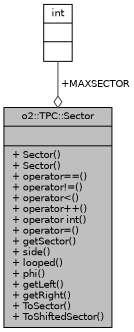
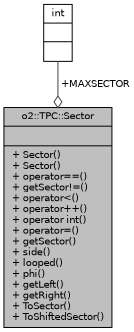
node "o2::TPC::Sector": text "+ operator!=()" -> "+ getSector!=()"
